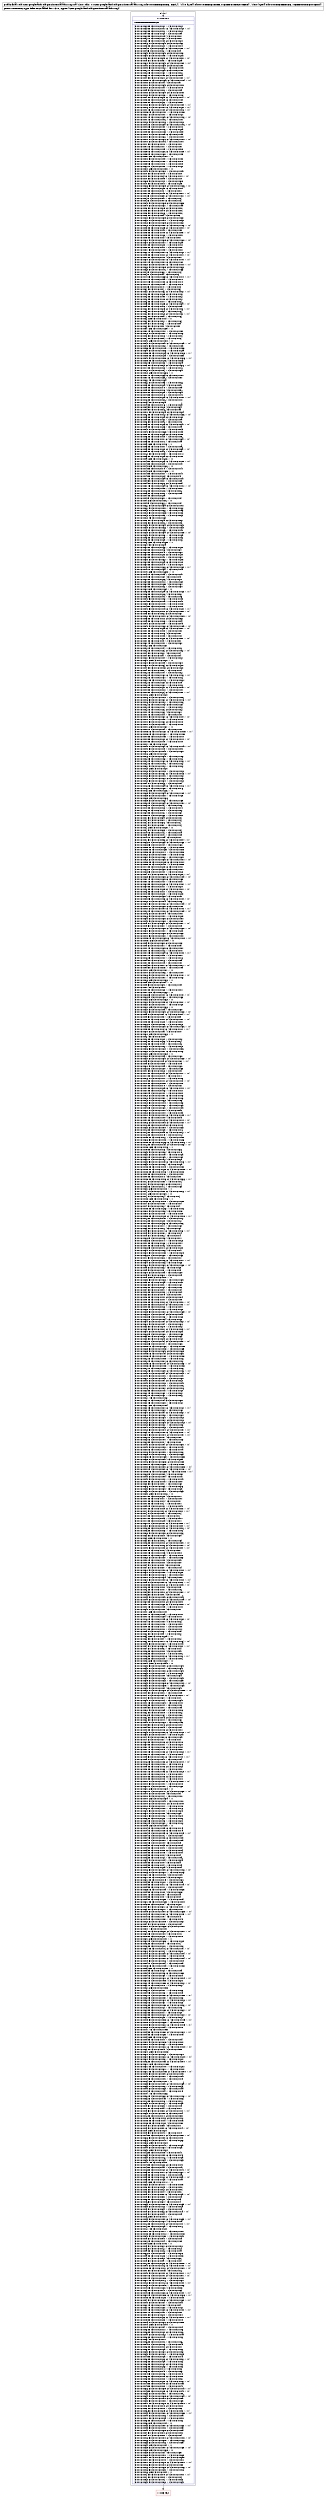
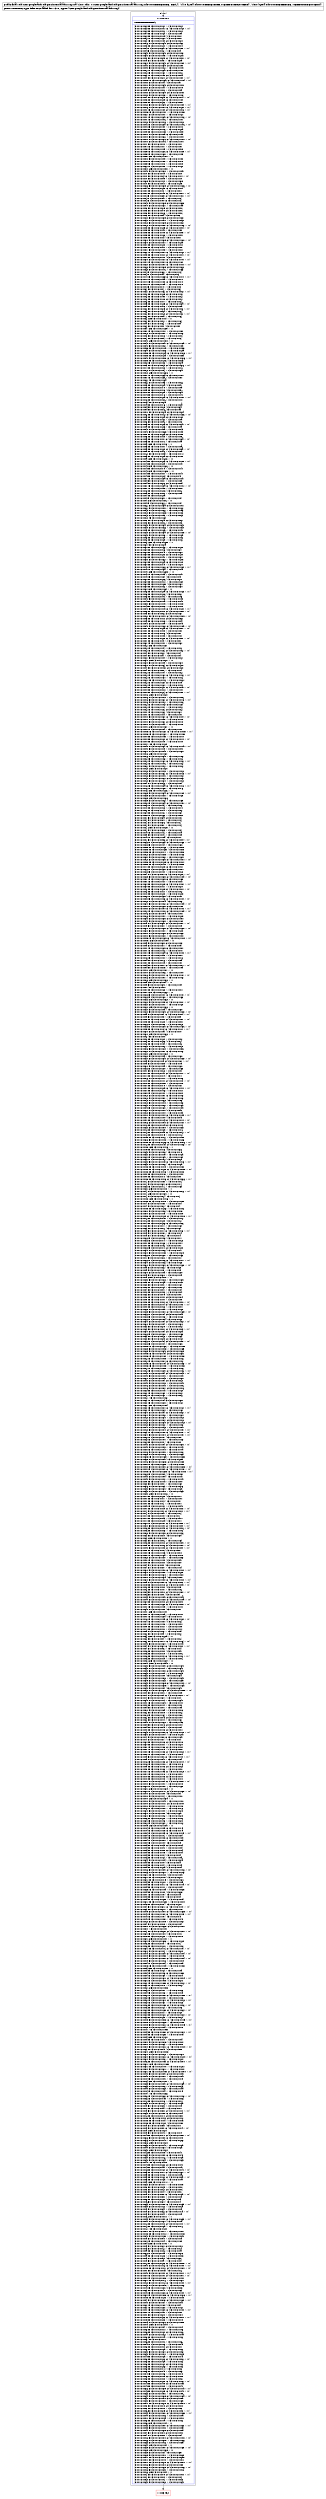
node "0: 0x0000": text "MTH_ENTER_BLOCK" -> "MTH_ENTER_THIS"
